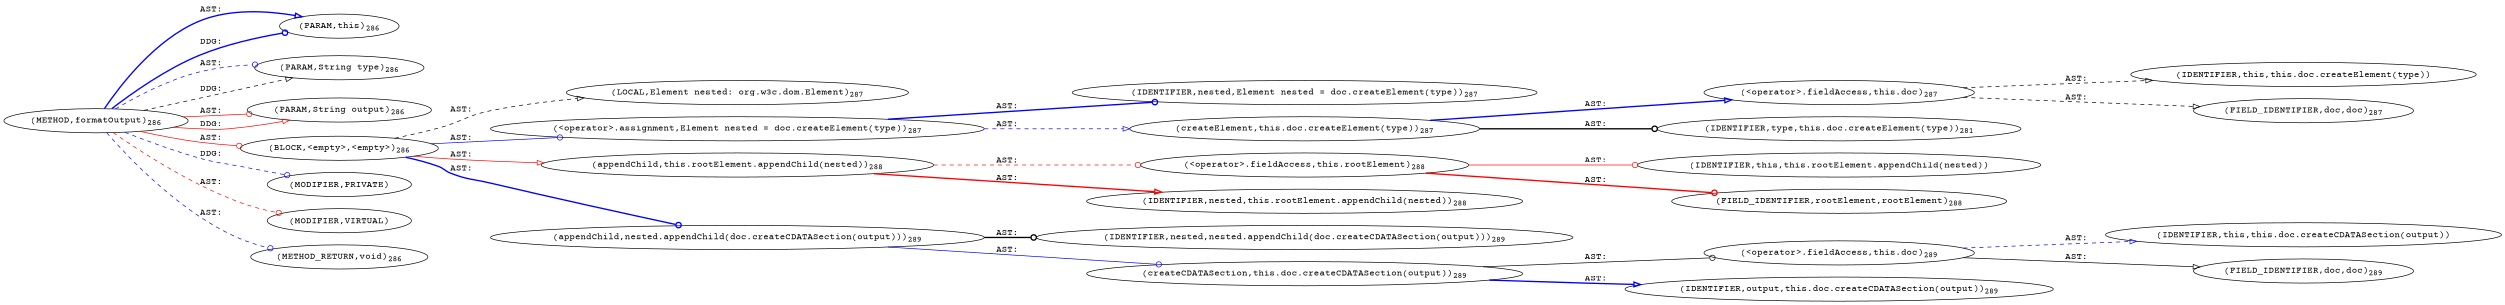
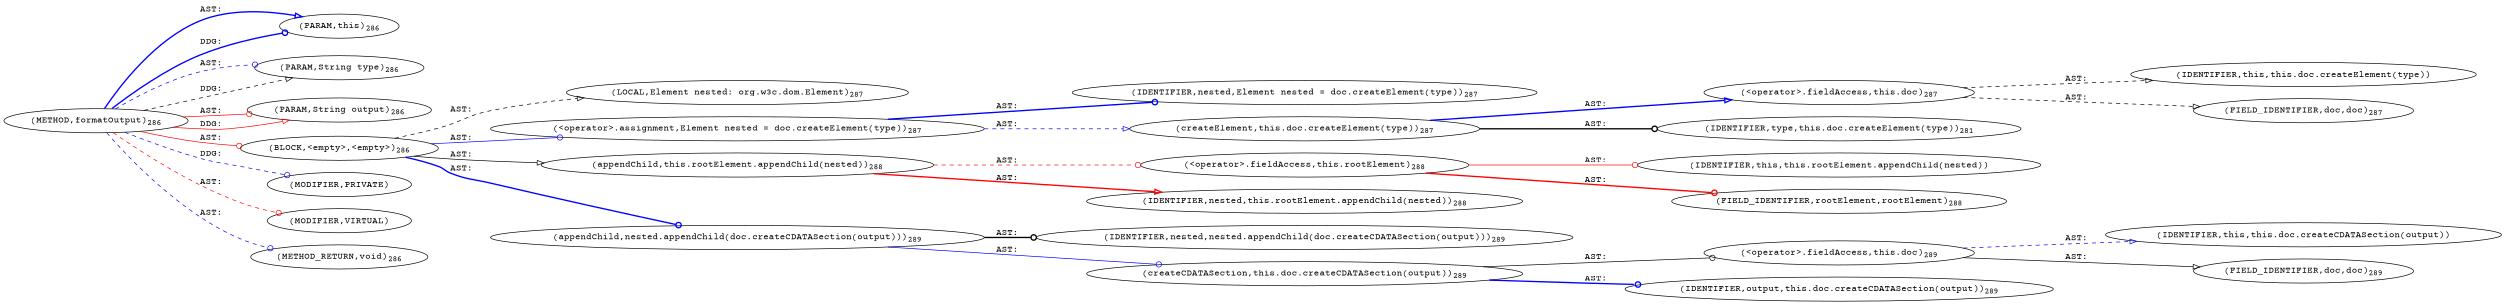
edge "(BLOCK,<empty>,<empty>)" -> "(appendChild,this.rootElement.appendChild(nested))": color red -> black
edge "(createCDATASection,this.doc.createCDATASection(output))" -> "(IDENTIFIER,output,this.doc.createCDATASection(output))": arrowhead onormal -> odot
